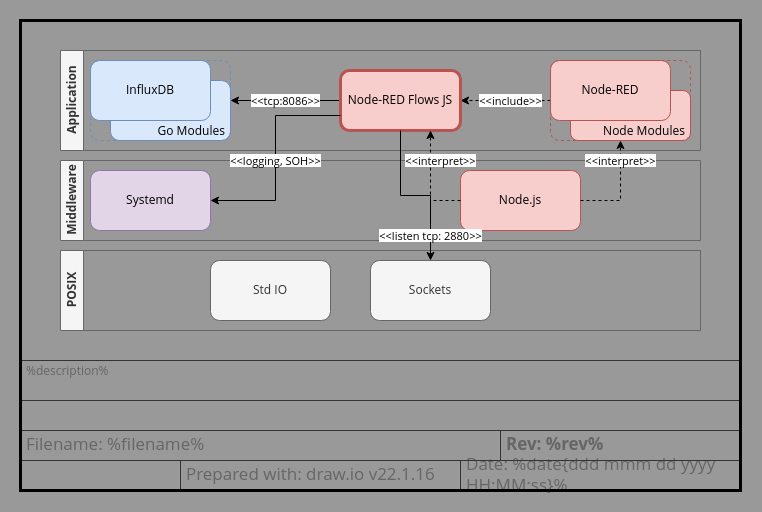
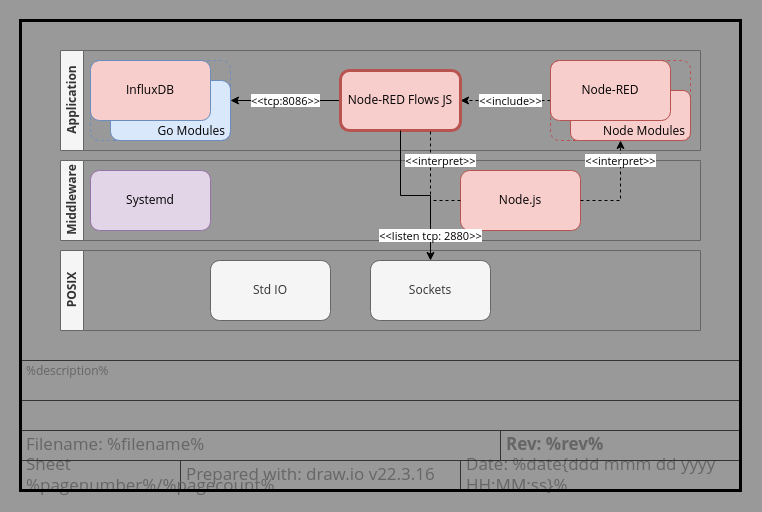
node "InfluxDB": fillcolor #dae8fc -> #f8cecc
edge "Node.js" -> "Node-RED Flows JS": arrowhead classic -> none
edge "Node-RED Flows JS" -> "Systemd": removed, label "<<logging, SOH>>"
node "Prepared with: draw.io v22.1.16": label "Prepared with: draw.io v22.1.16" -> "Prepared with: draw.io v22.3.16"
node "Sheet %pagenumber%/%pagecount%": added
